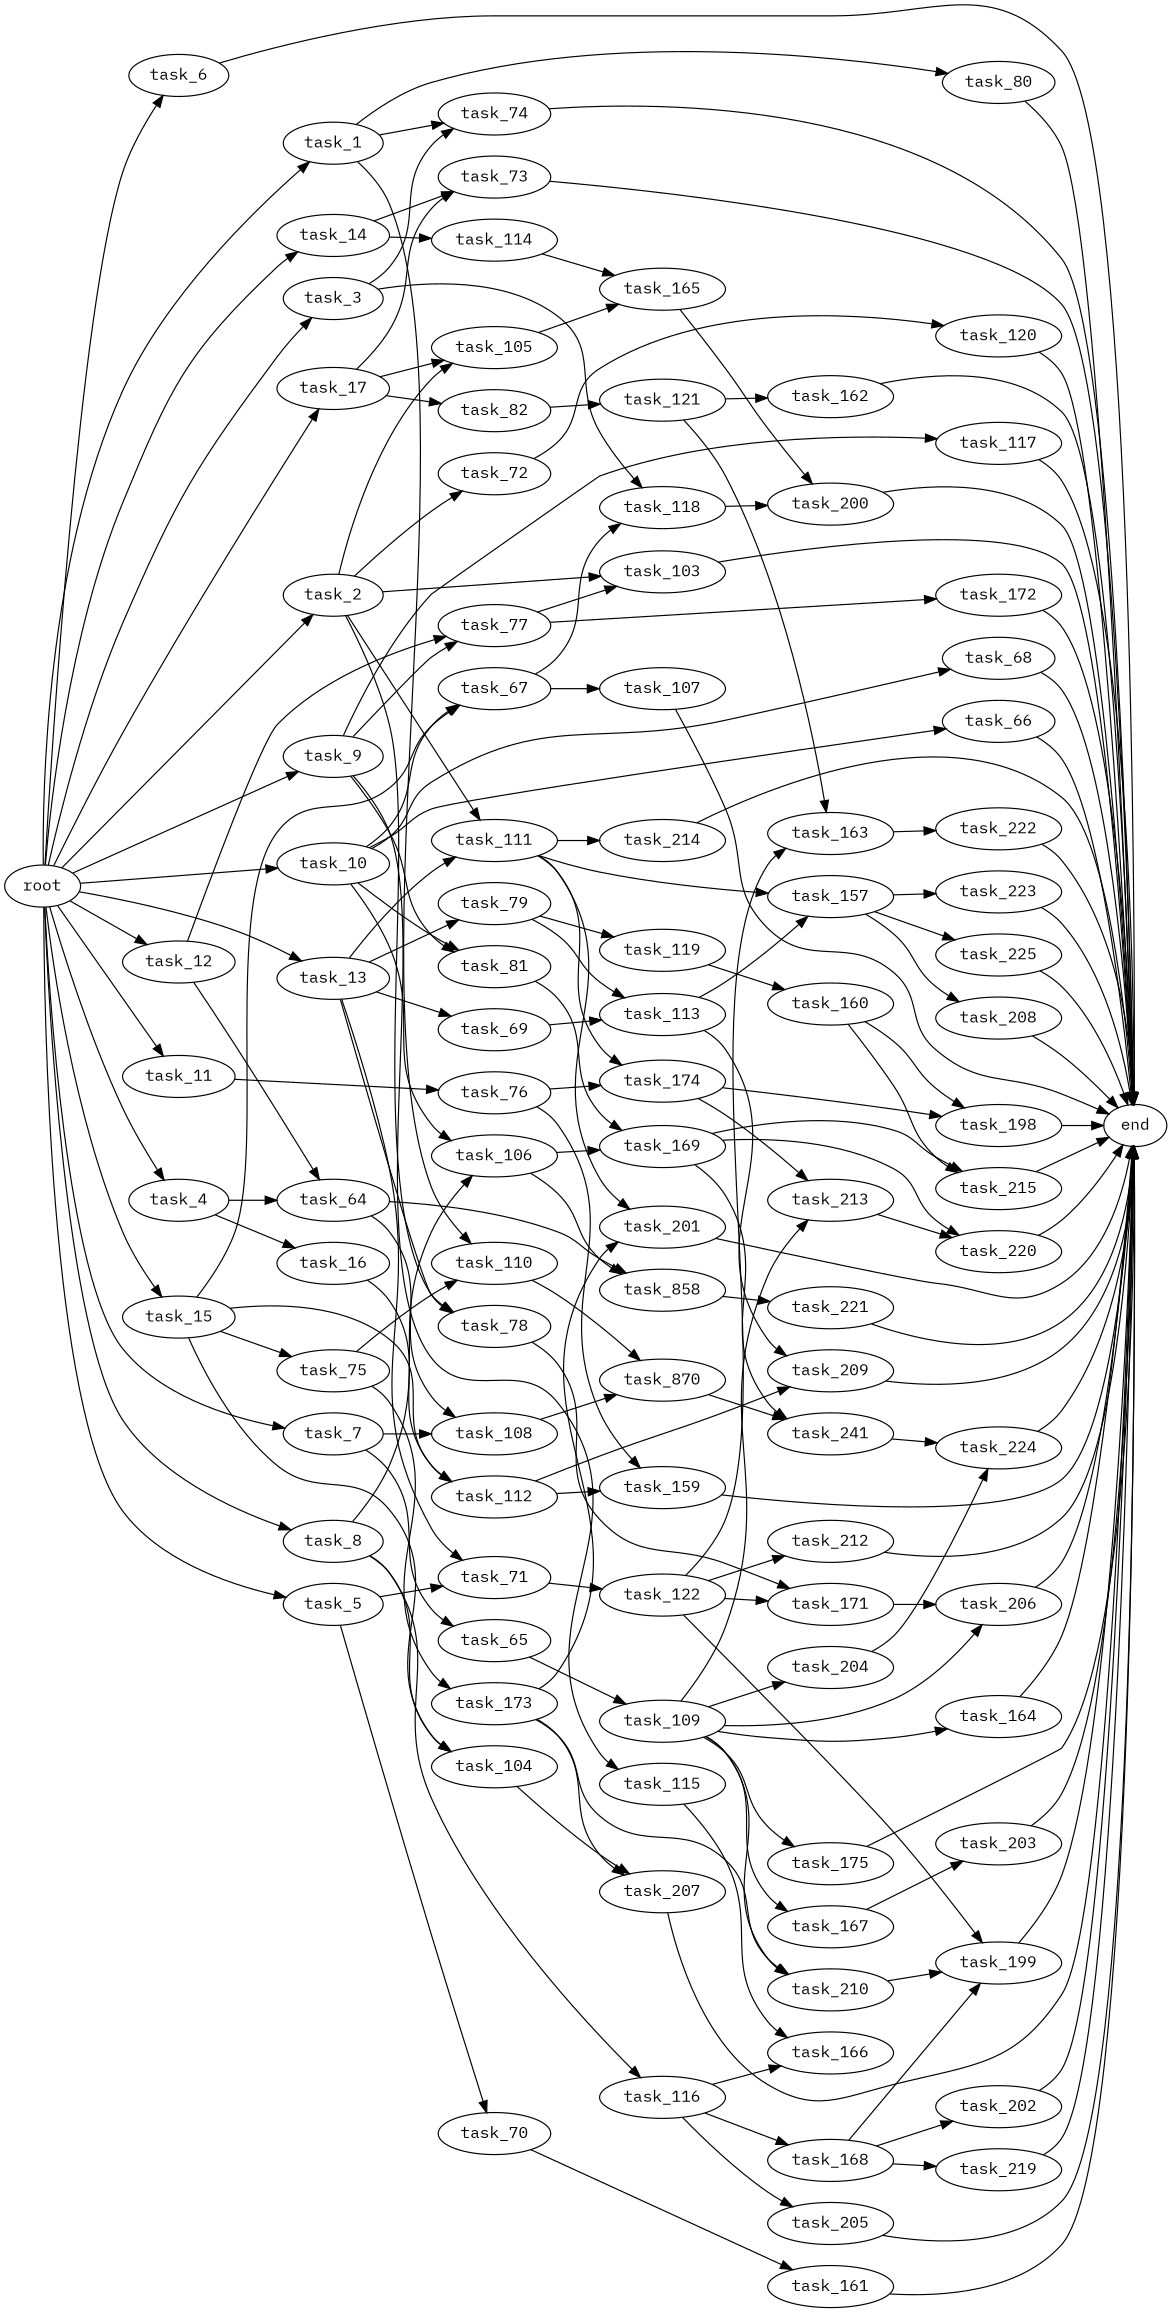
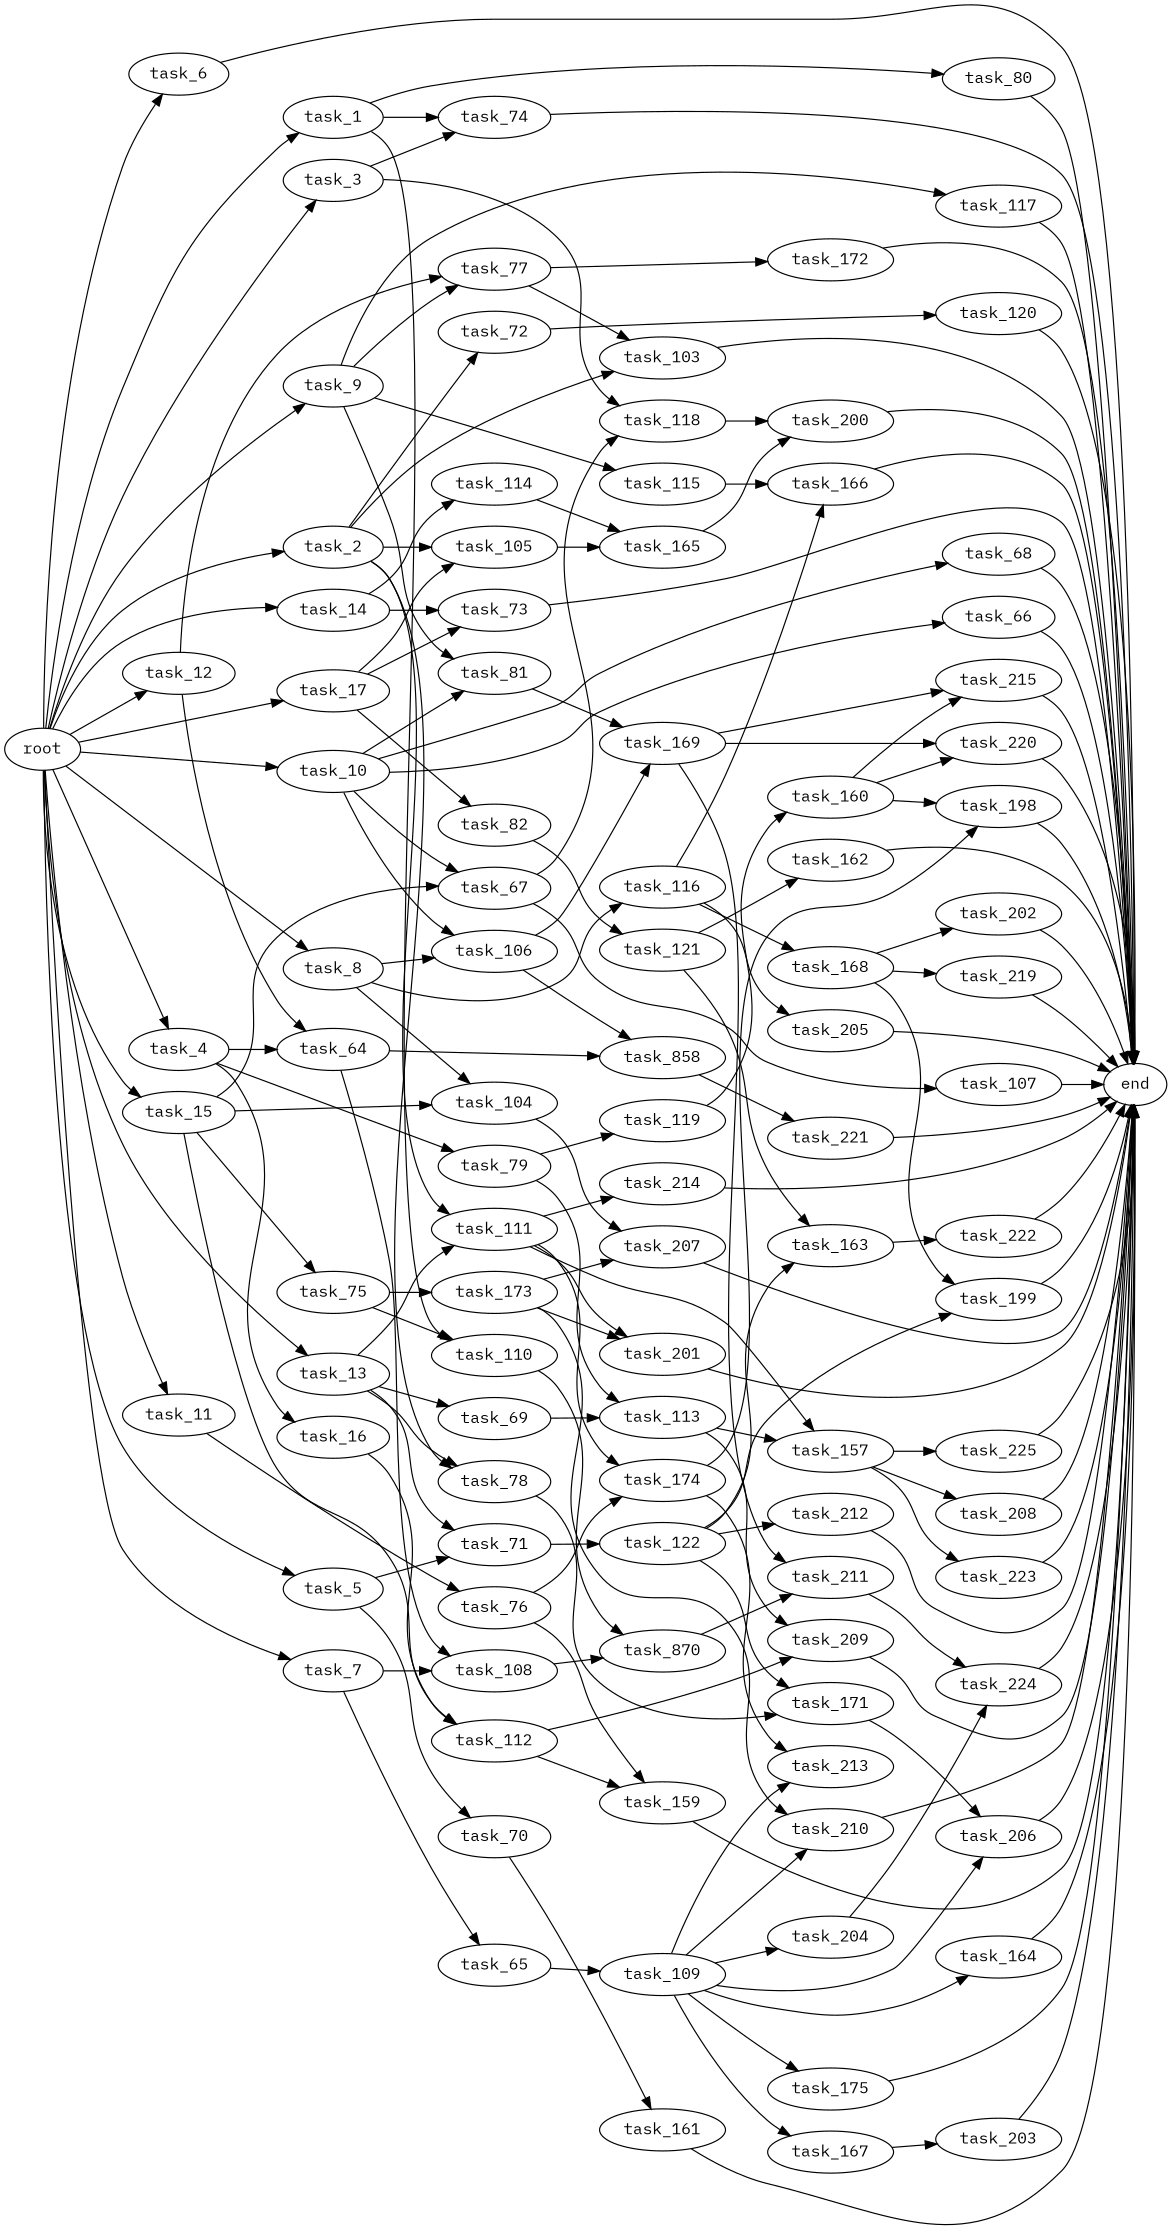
edge "task_166" -> "end": added
edge "task_13" -> "task_79": now "task_4" -> "task_79"
edge "task_213" -> "task_220": now "task_160" -> "task_220"
node "task_241": label "task_241" -> "task_211"
edge "task_210" -> "task_199": now "task_210" -> "end"
